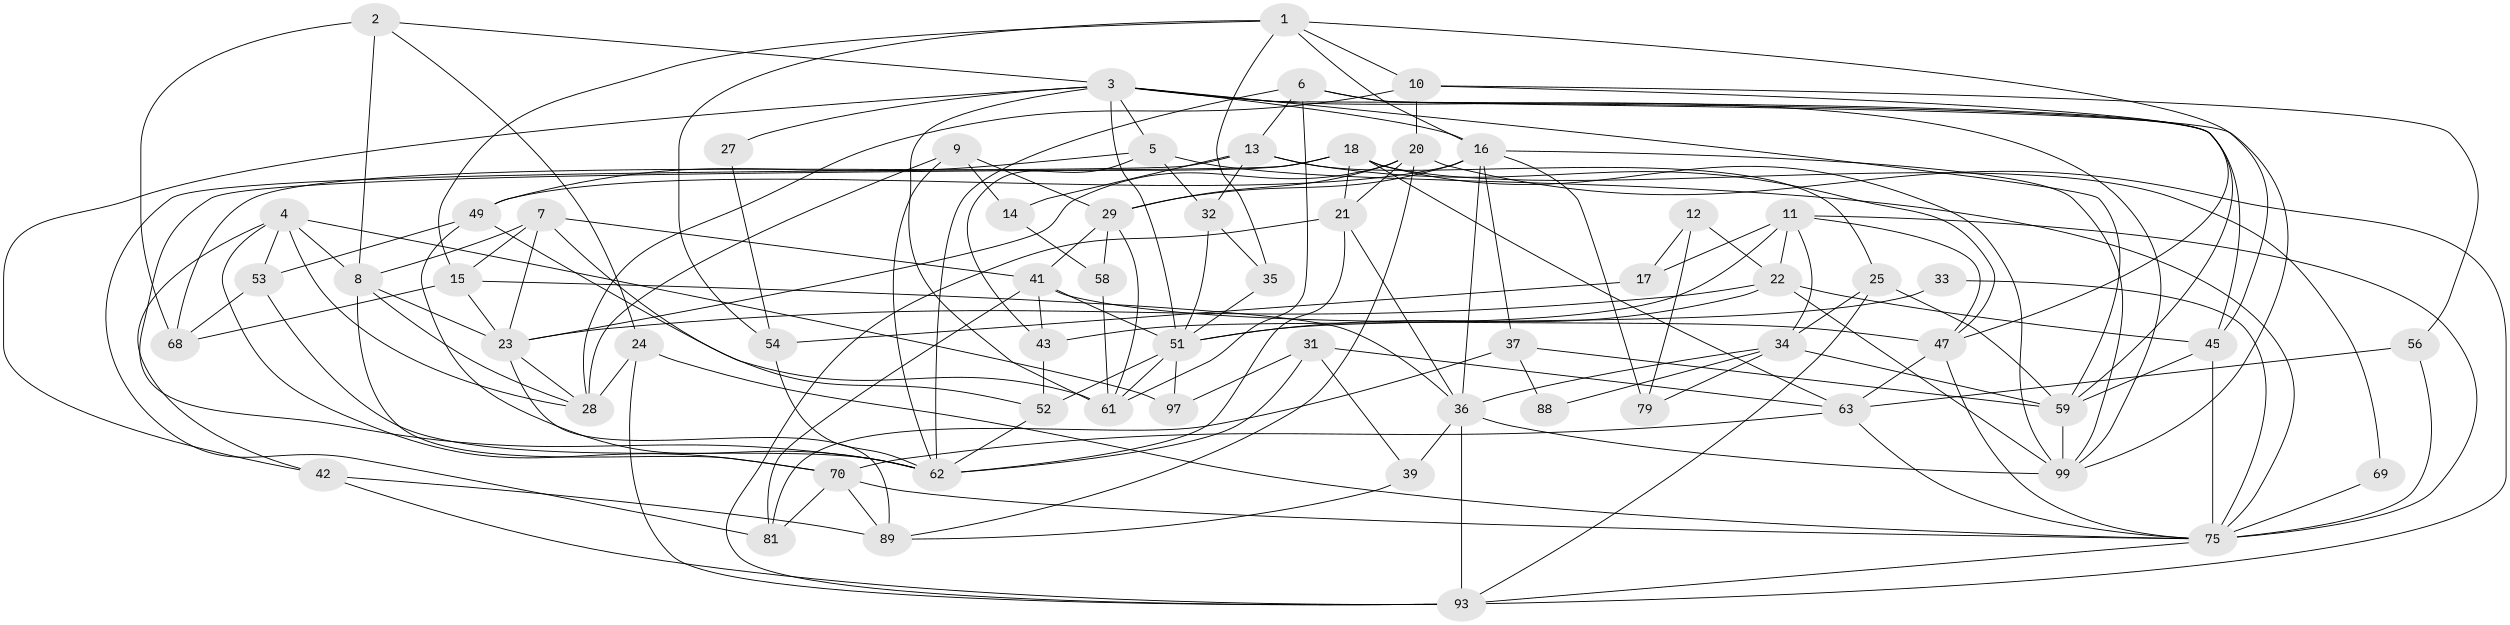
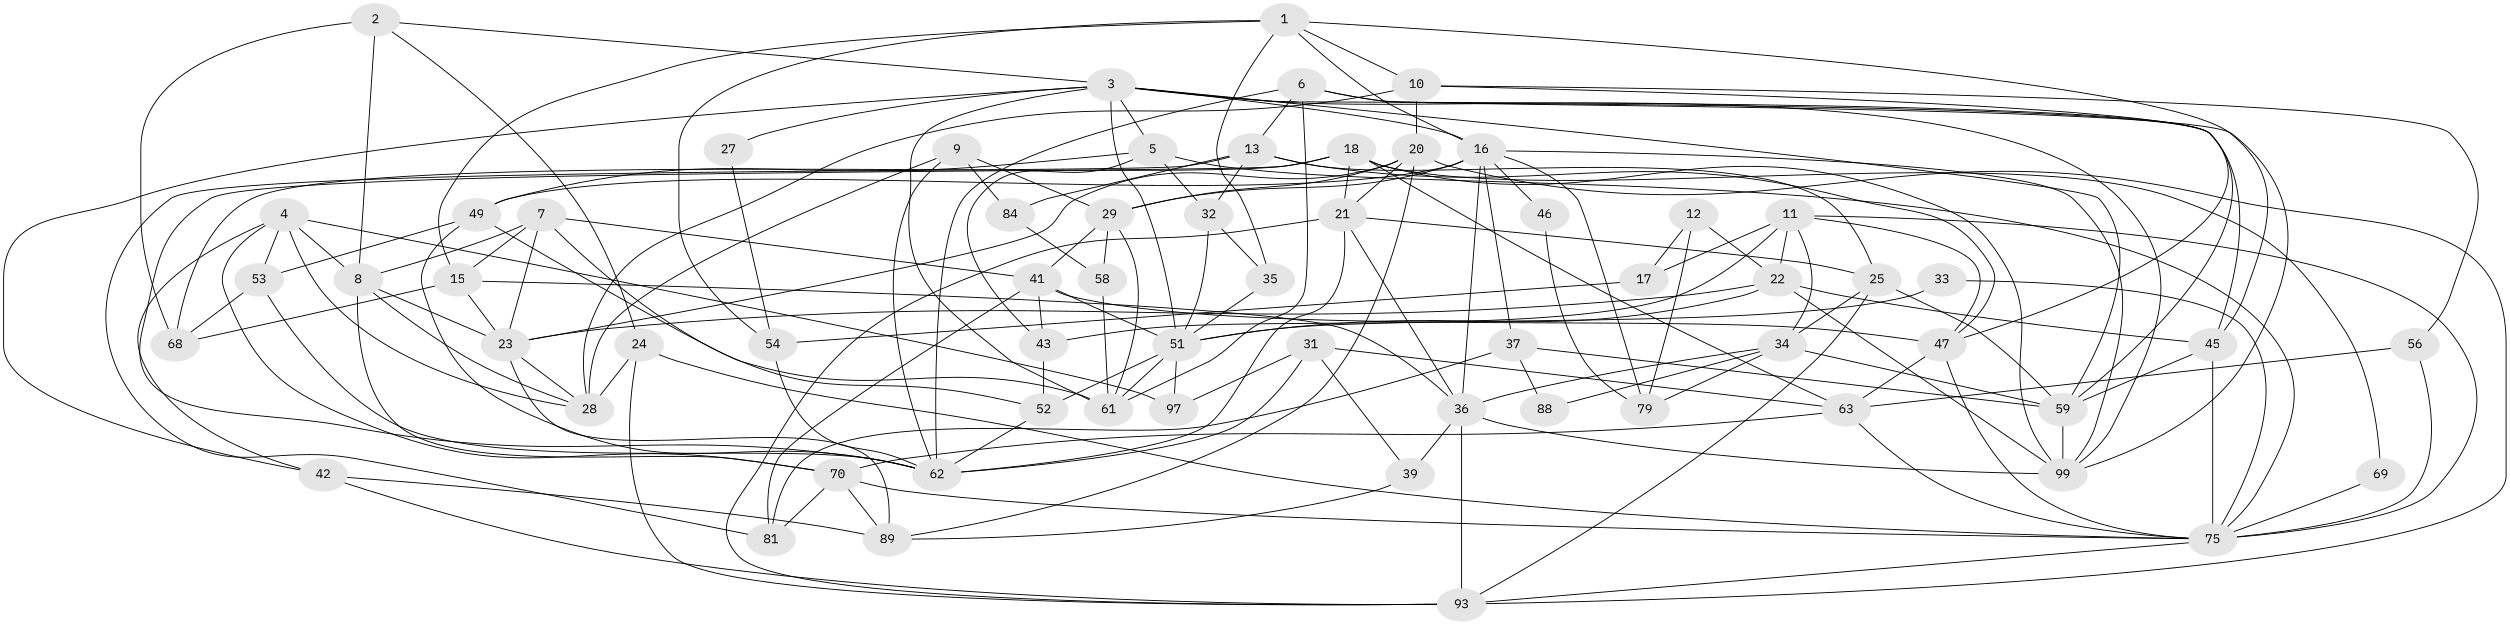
node "14": label "14" -> "84"
node "46": added
edge "21" -- "25": added
